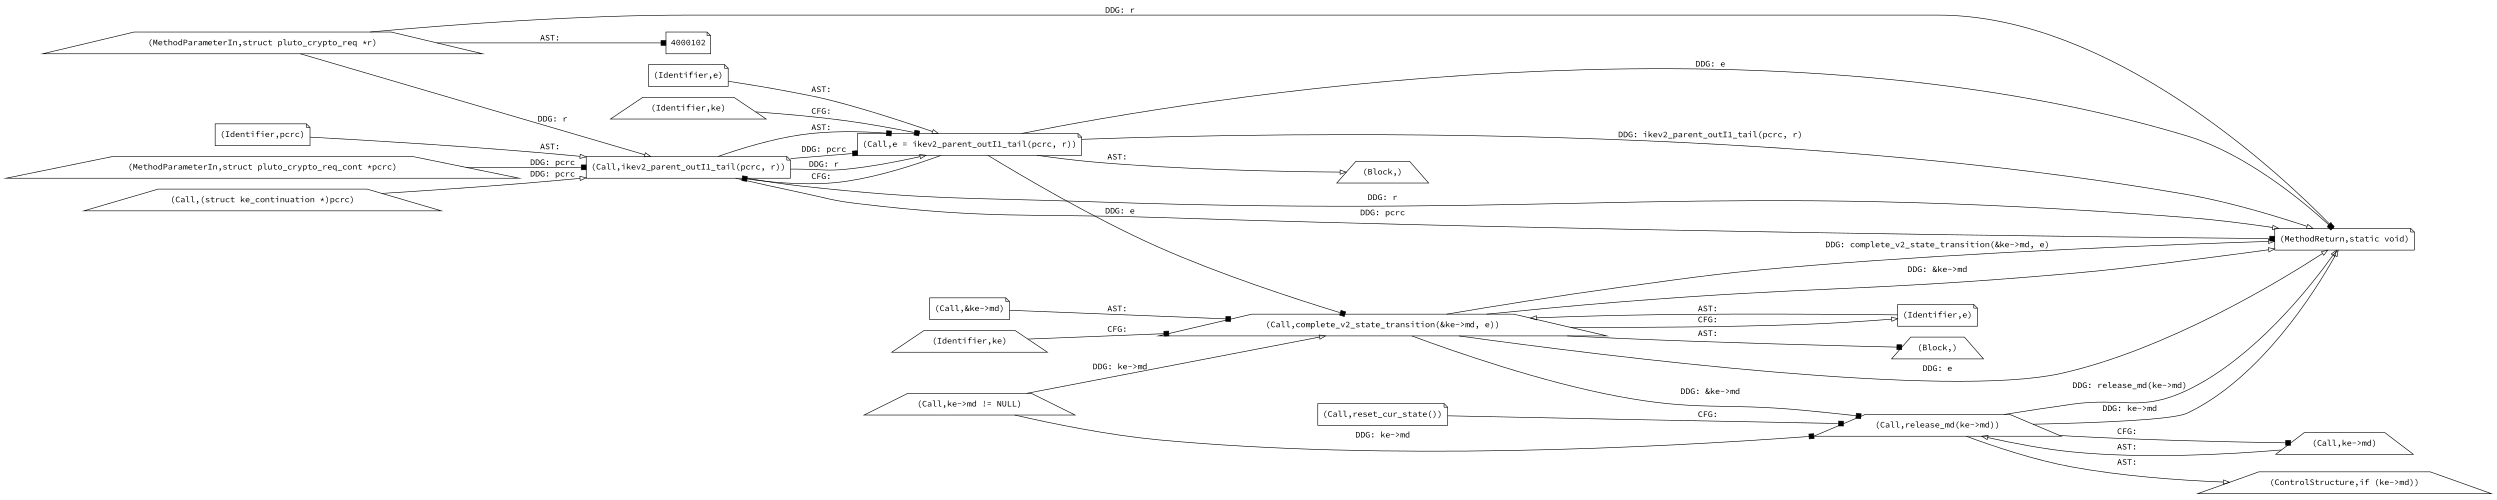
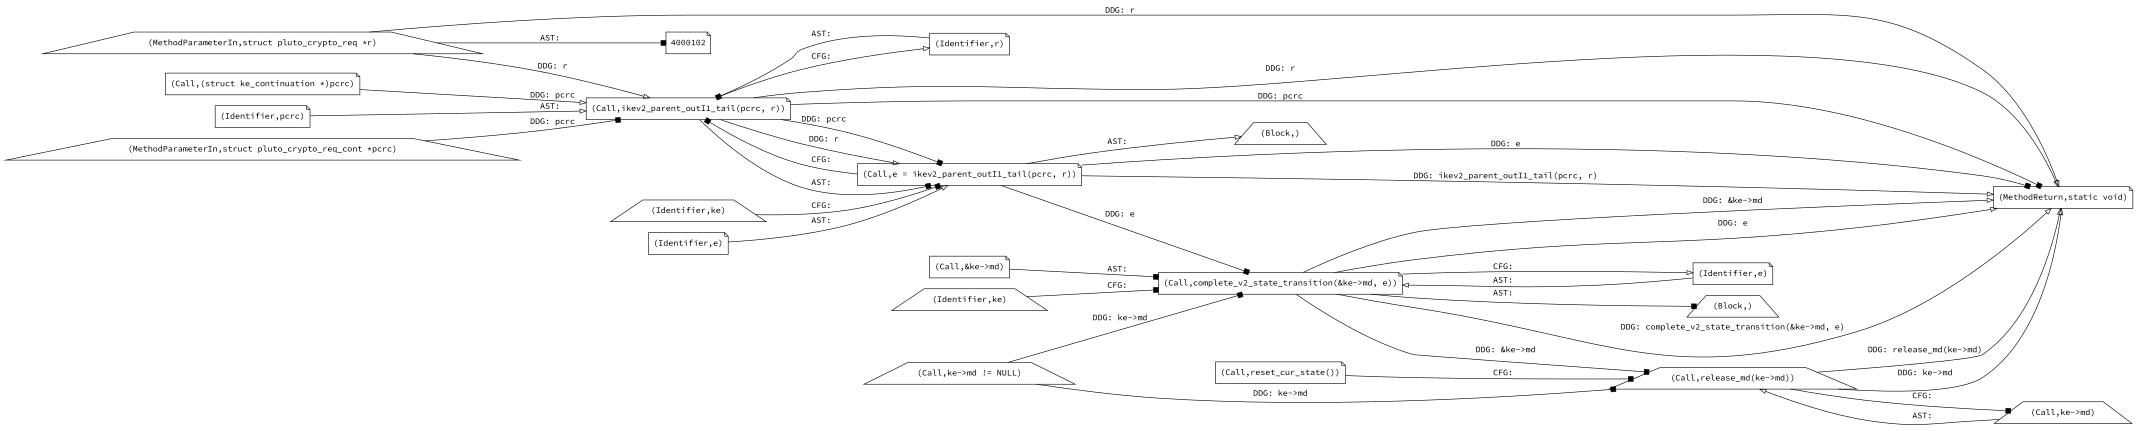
node "(Identifier,r)": added
node "(Call,(struct ke_continuation *)pcrc)": shape trapezium -> note
node "(Call,complete_v2_state_transition(&ke->md, e))": shape trapezium -> note
edge "(Call,ke->md != NULL)" -> "(Call,complete_v2_state_transition(&ke->md, e))": arrowhead onormal -> box
node "(ControlStructure,if (ke->md))": removed
